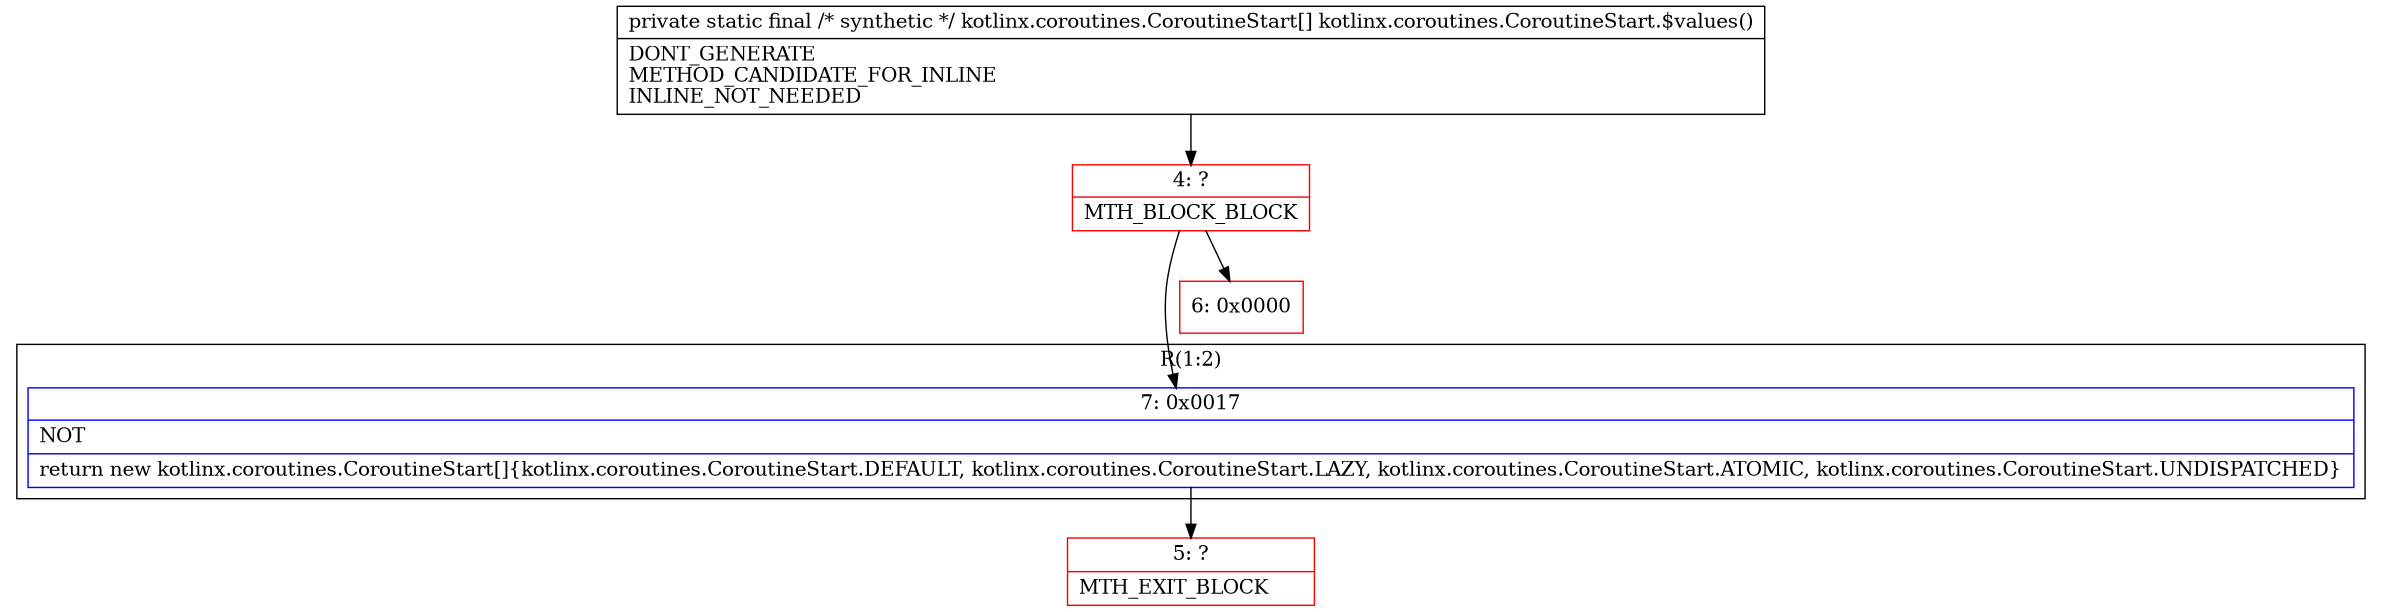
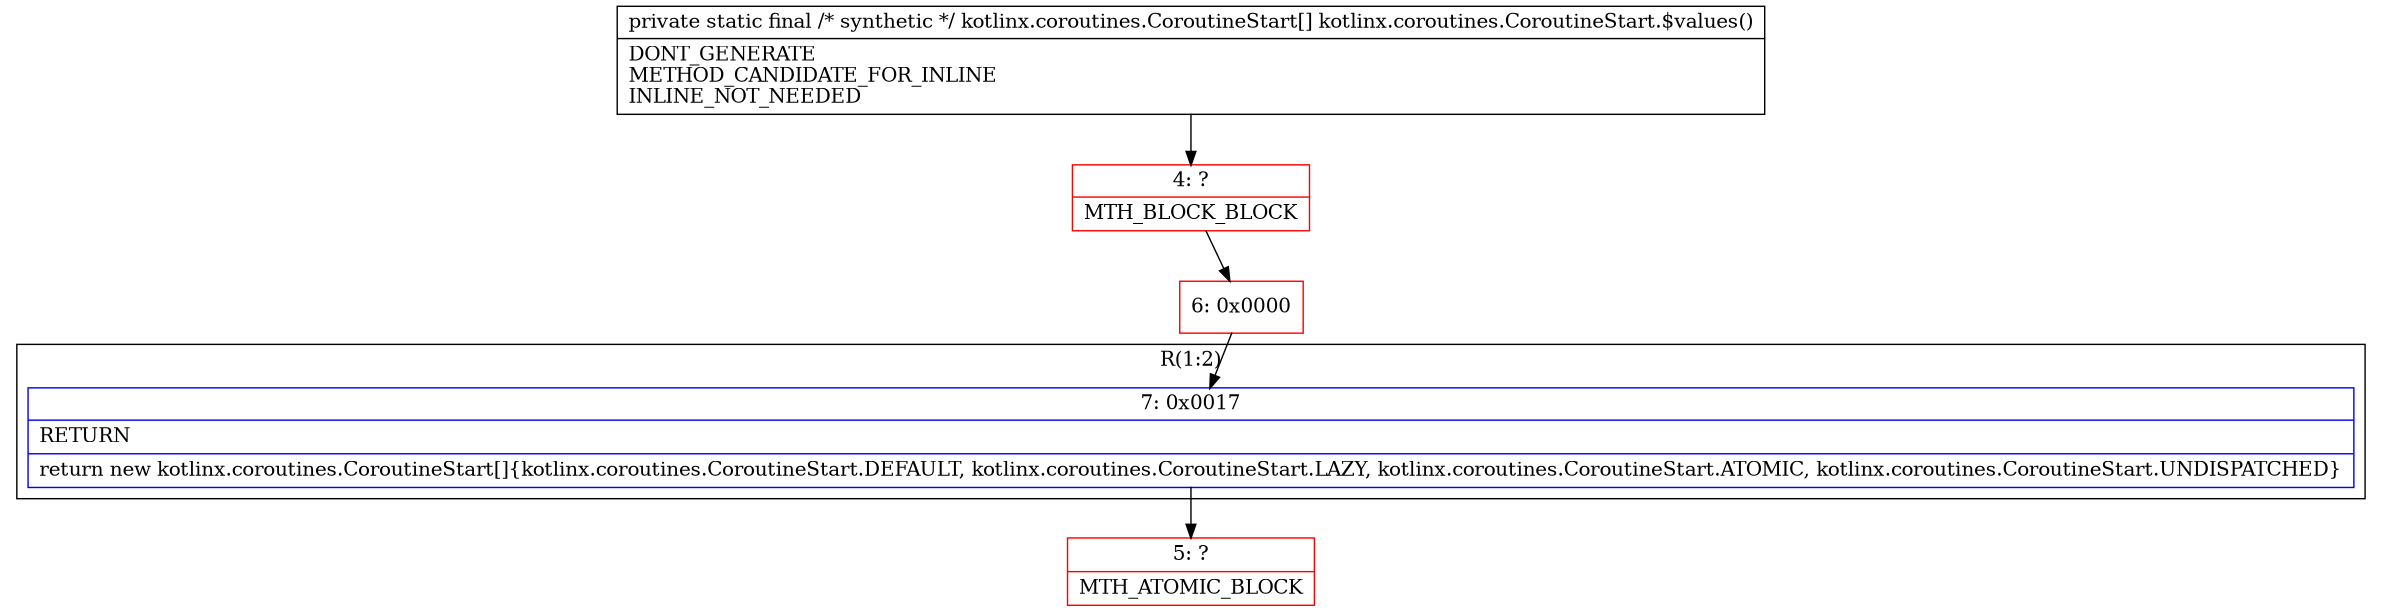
edge "4: ?" -> "7: 0x0017": now "6: 0x0000" -> "7: 0x0017"
node "7: 0x0017": text "NOT" -> "RETURN"
node "5: ?": text "MTH_EXIT_BLOCK" -> "MTH_ATOMIC_BLOCK"
